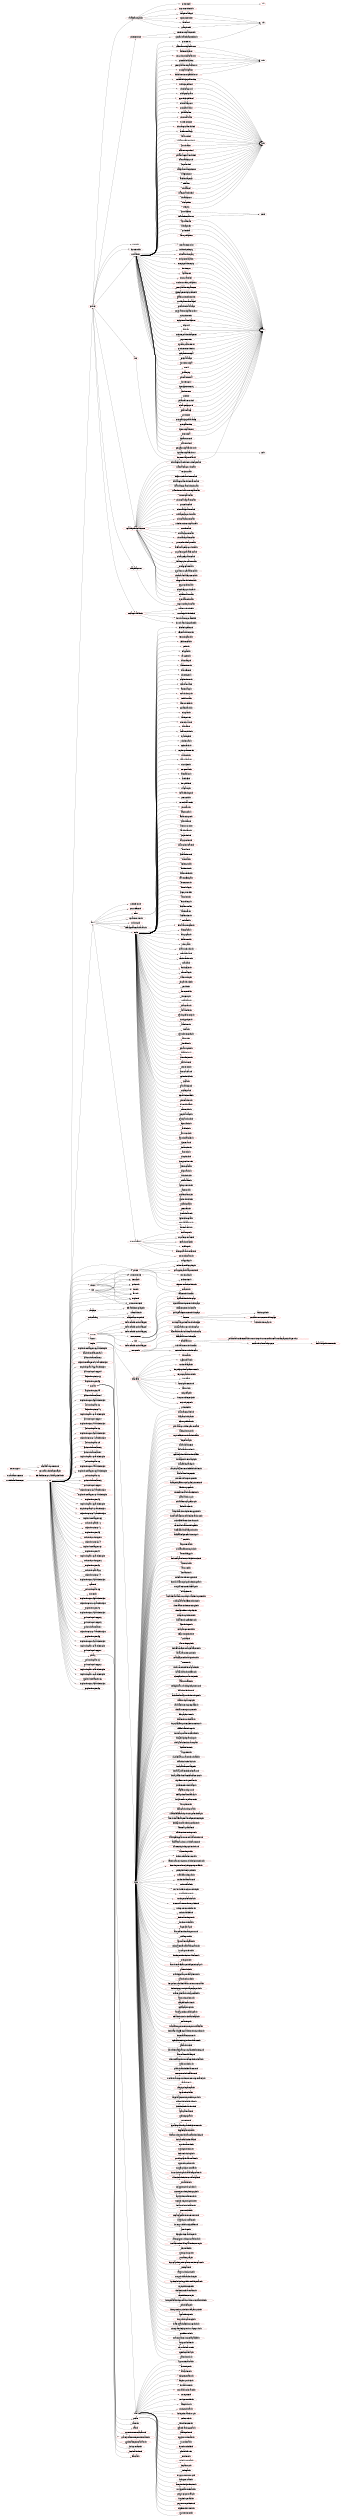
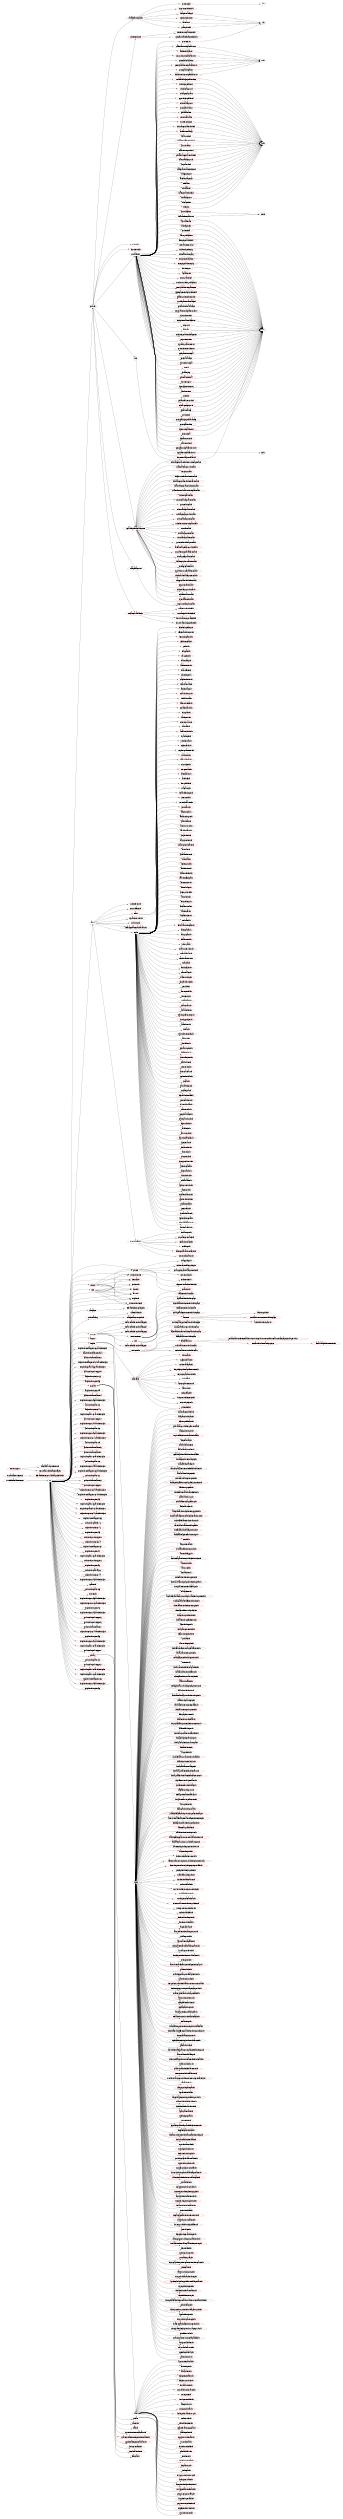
node "emerging_market_debt": added
node "sidelined_damien_longer_do": label "sidelined_damien_longer_do" -> "sidelined_for_longer_do"
